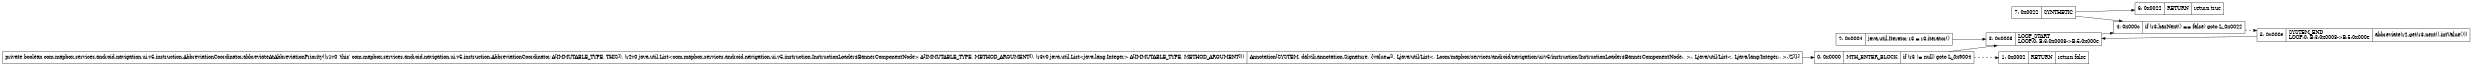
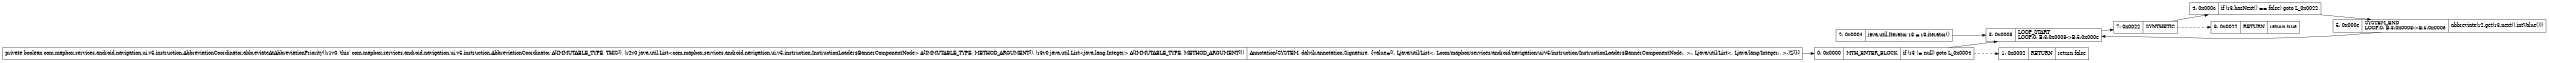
edge "7: 0x0022" -> "6: 0x0022": style solid -> dashed
edge "4: 0x000c" -> "5: 0x000e": style dashed -> solid
edge "3: 0x0008" -> "4: 0x000c": now "3: 0x0008" -> "7: 0x0022"
node "0: 0x0000": text "if (r3 != null) goto L_0x9004" -> "if (r3 != null) goto L_0x0004"
